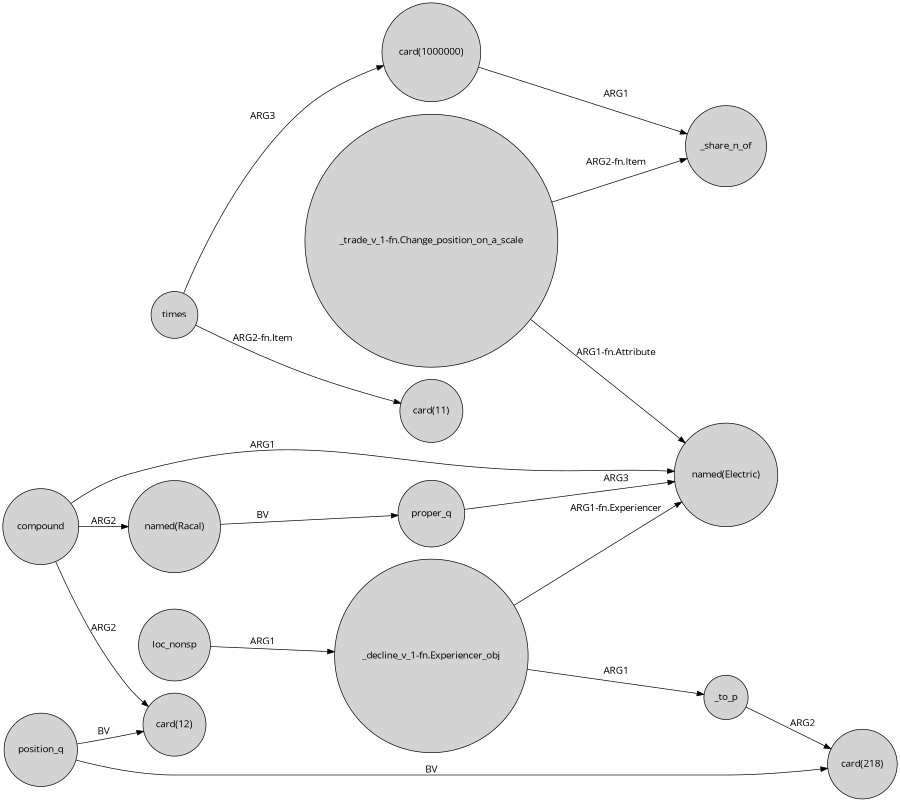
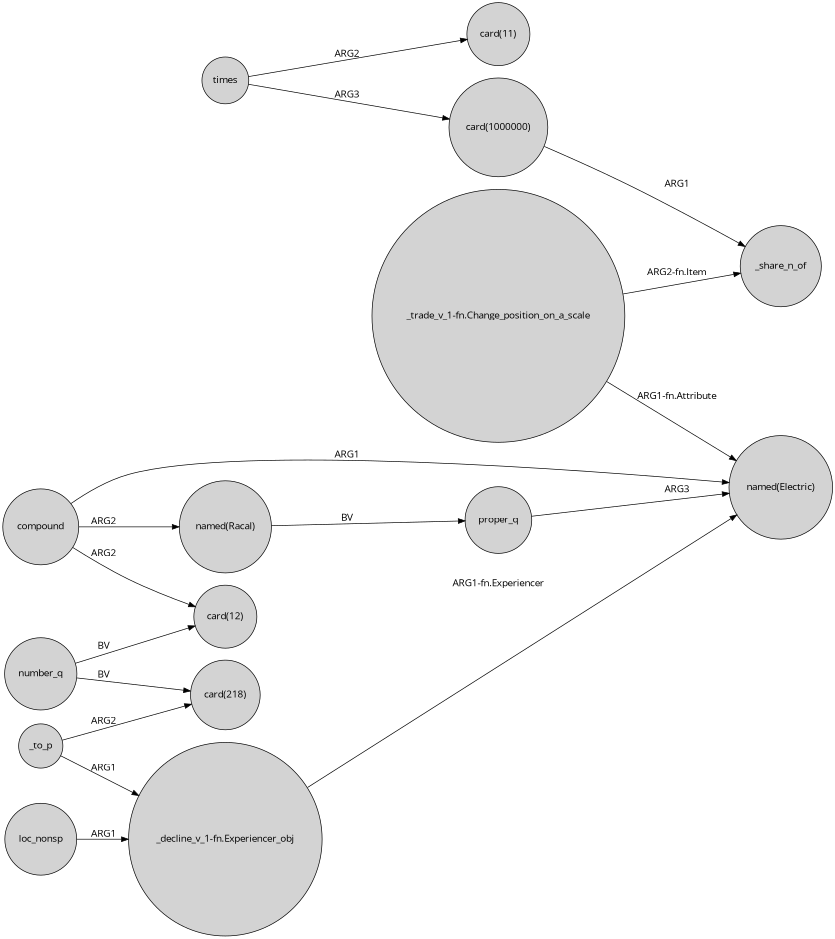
edge "times" -> "card(11)": label "ARG2-fn.Item" -> "ARG2"
edge "_decline_v_1-fn.Experiencer_obj" -> "_to_p": reversed
node "position_q": label "position_q" -> "number_q"
